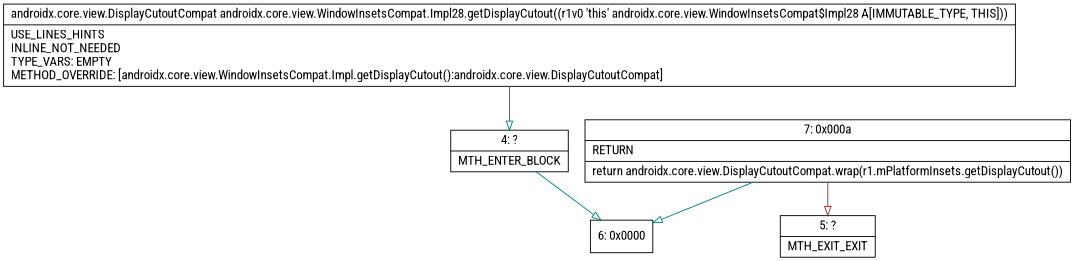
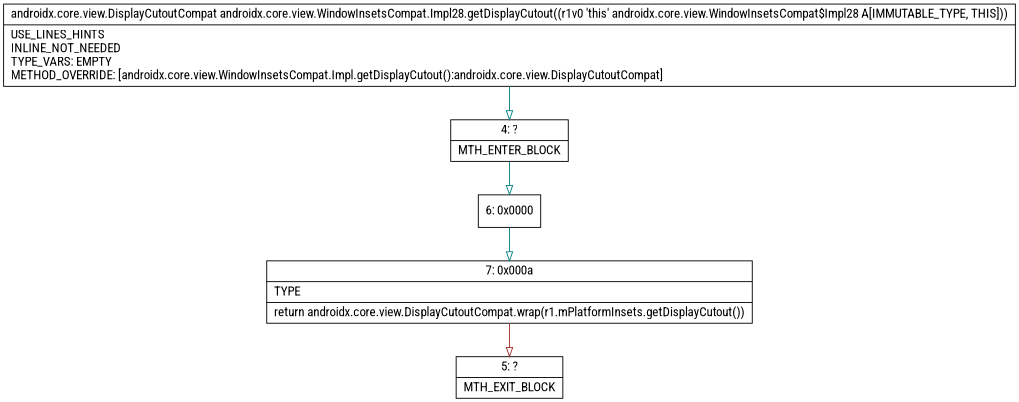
node "7: 0x000a": text "RETURN" -> "TYPE"
edge "7: 0x000a" -> "6: 0x0000": reversed
node "5: ?": text "MTH_EXIT_EXIT" -> "MTH_EXIT_BLOCK"
